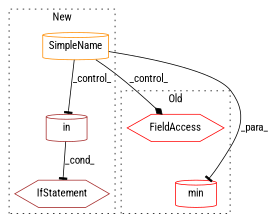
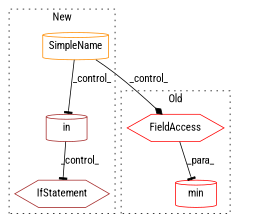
edge "SimpleName" -> "min": now "FieldAccess" -> "min"
edge "in" -> "IfStatement": label "_cond_" -> "_control_"
